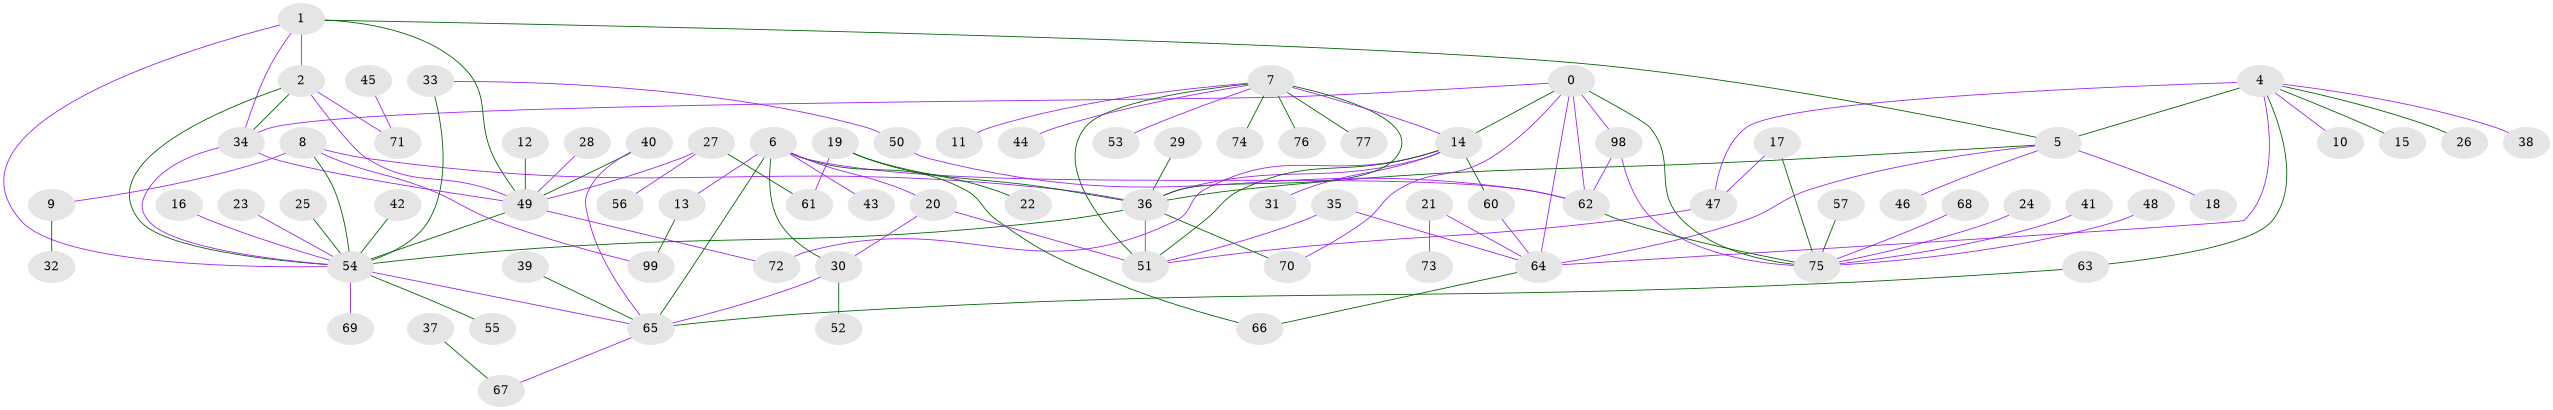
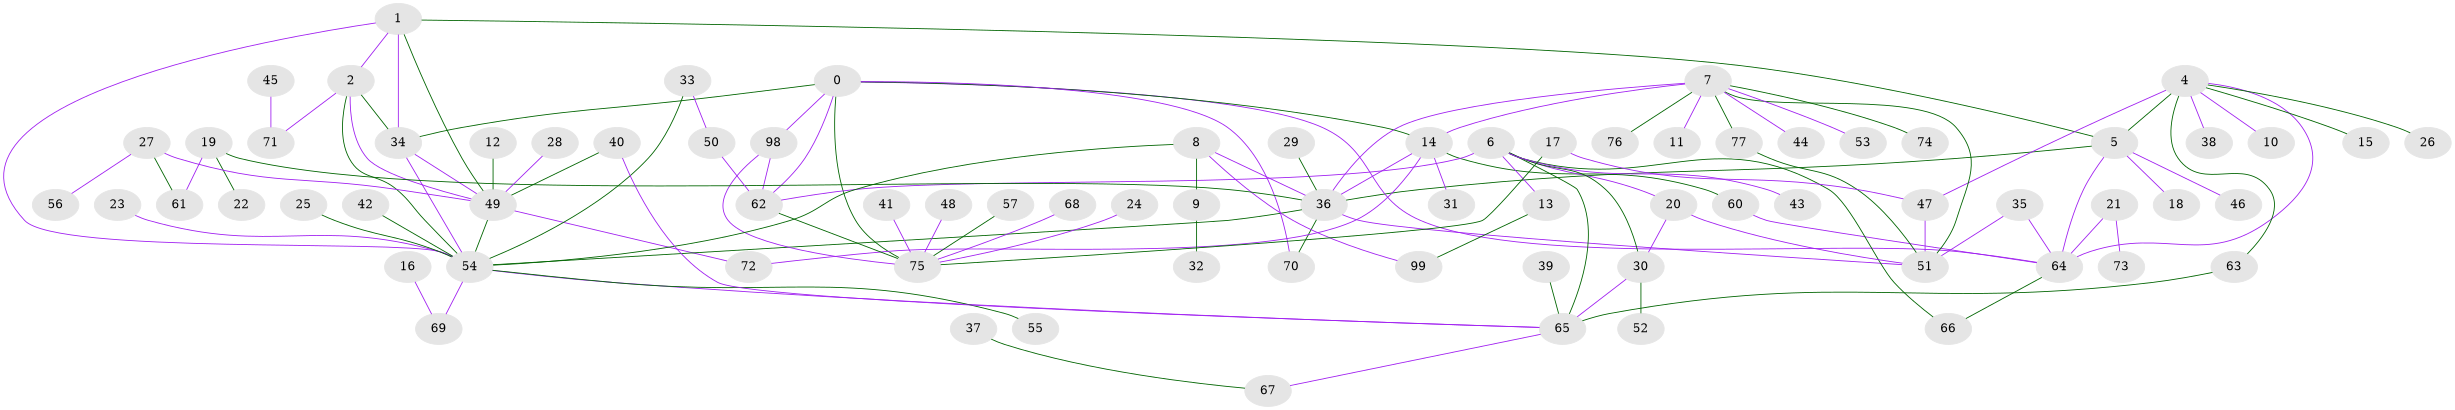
edge "0" -- "34": color purple -> darkgreen
edge "7" -- "36": color darkgreen -> purple
edge "8" -- "9": color purple -> darkgreen
edge "14" -- "51": now "77" -- "51"
edge "16" -- "54": now "16" -- "69"
